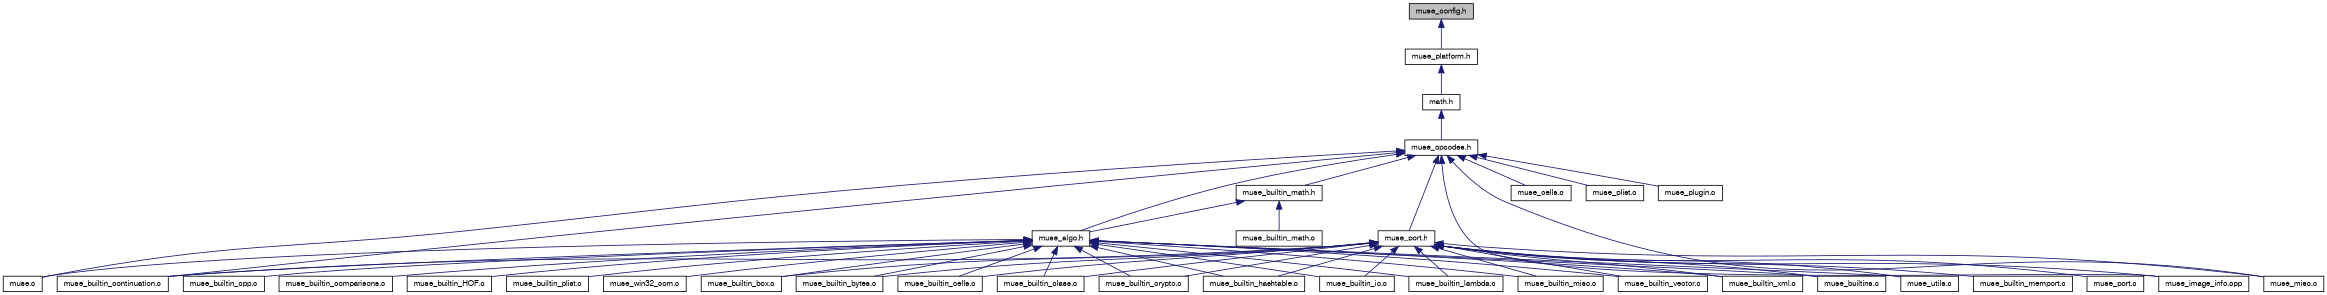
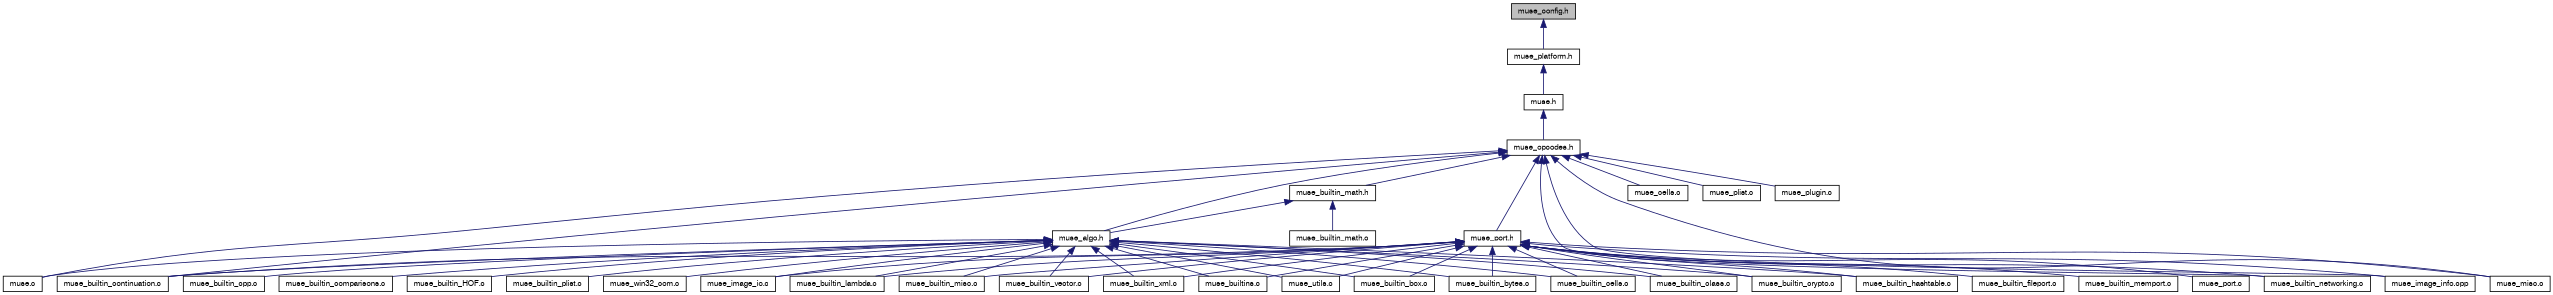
node "math.h": label "math.h" -> "muse.h"
node "muse_builtin_io.c": label "muse_builtin_io.c" -> "muse_image_io.c"
node "muse_builtin_fileport.c": added
node "muse_builtin_networking.c": added
